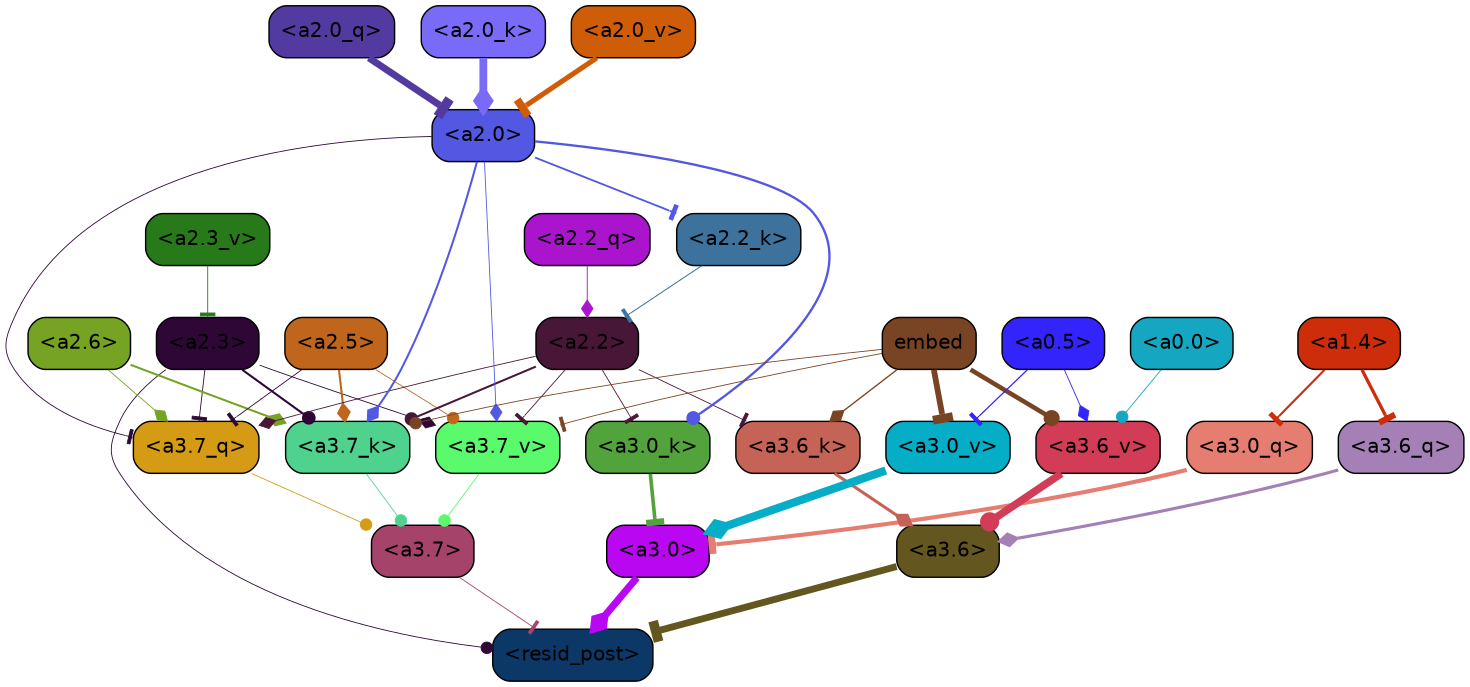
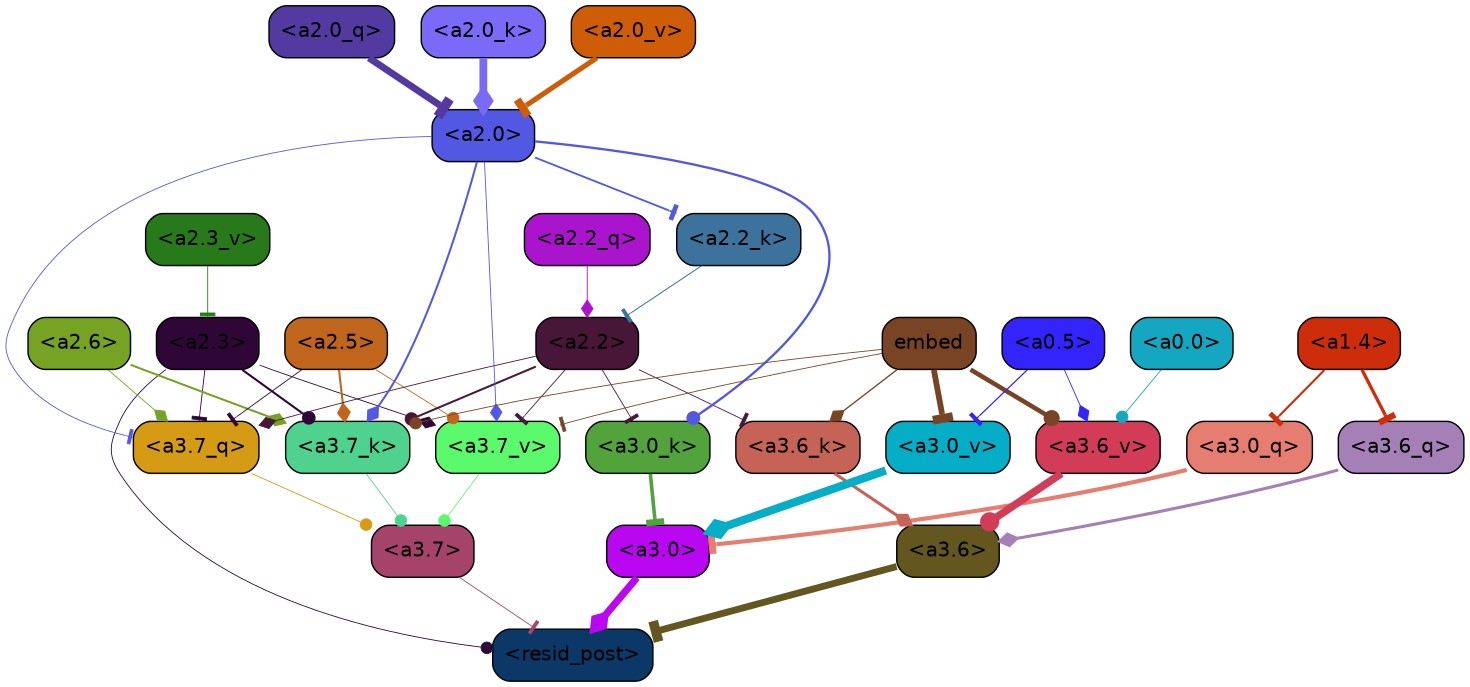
edge "<a2.0>" -> "<a3.7_q>": color #2e0737 -> #5258e1
